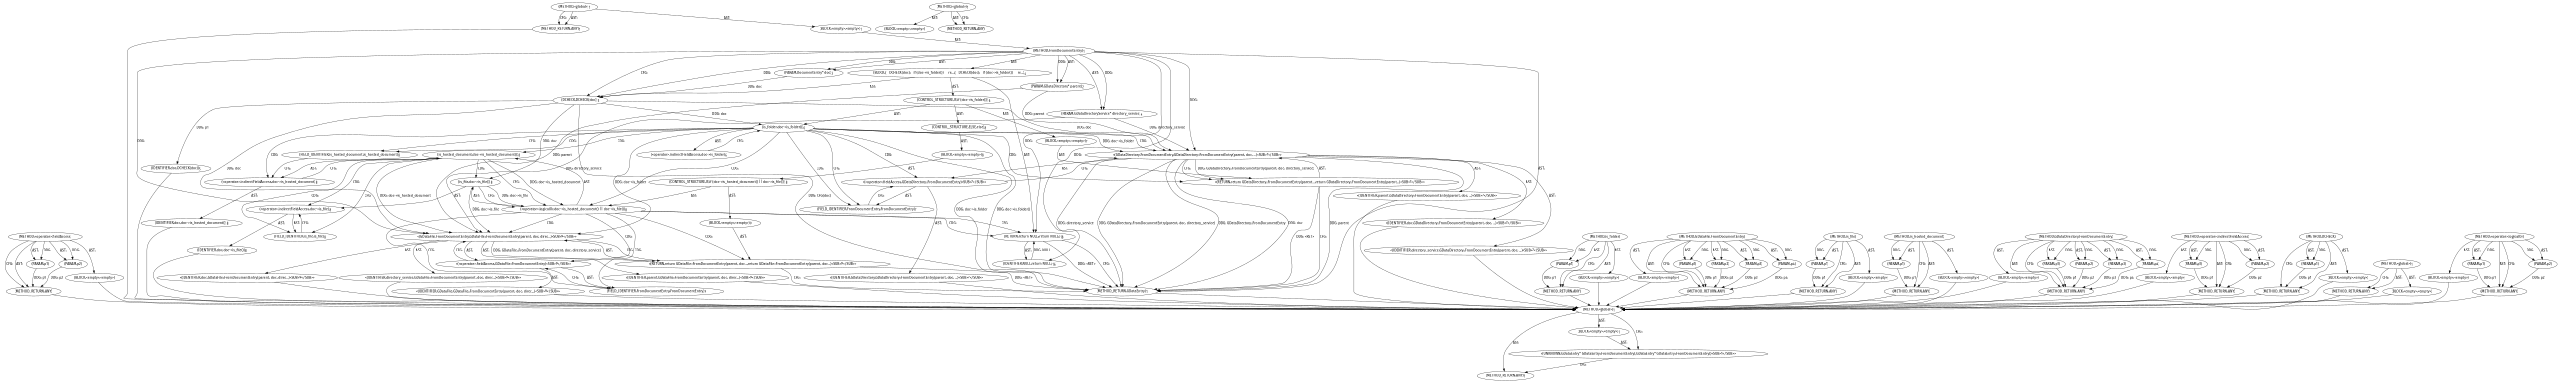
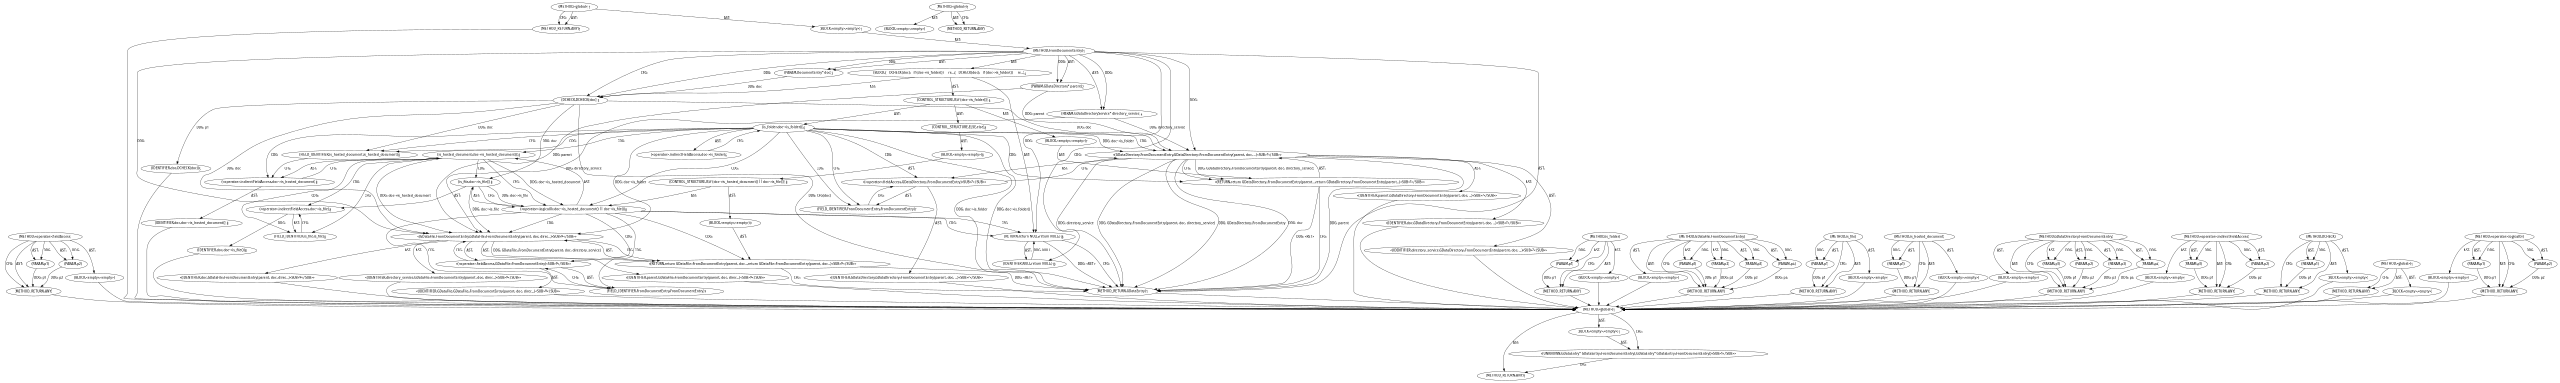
edge "(DCHECK,DCHECK(doc))" -> "(is_folder,doc->is_folder())": now "(DCHECK,DCHECK(doc))" -> "(FIELD_IDENTIFIER,is_hosted_document,is_hosted_document)"
edge "(METHOD,FromDocumentEntry)" -> "(IDENTIFIER,NULL,return NULL;)": label "DDG: " -> "CDG: "
edge "(<operator>.indirectFieldAccess,doc->is_file)" -> "(IDENTIFIER,doc,doc->is_file())": label "AST: " -> "DDG: "
node "(IDENTIFIER,NULL,return NULL;)": text "16" -> "10"
